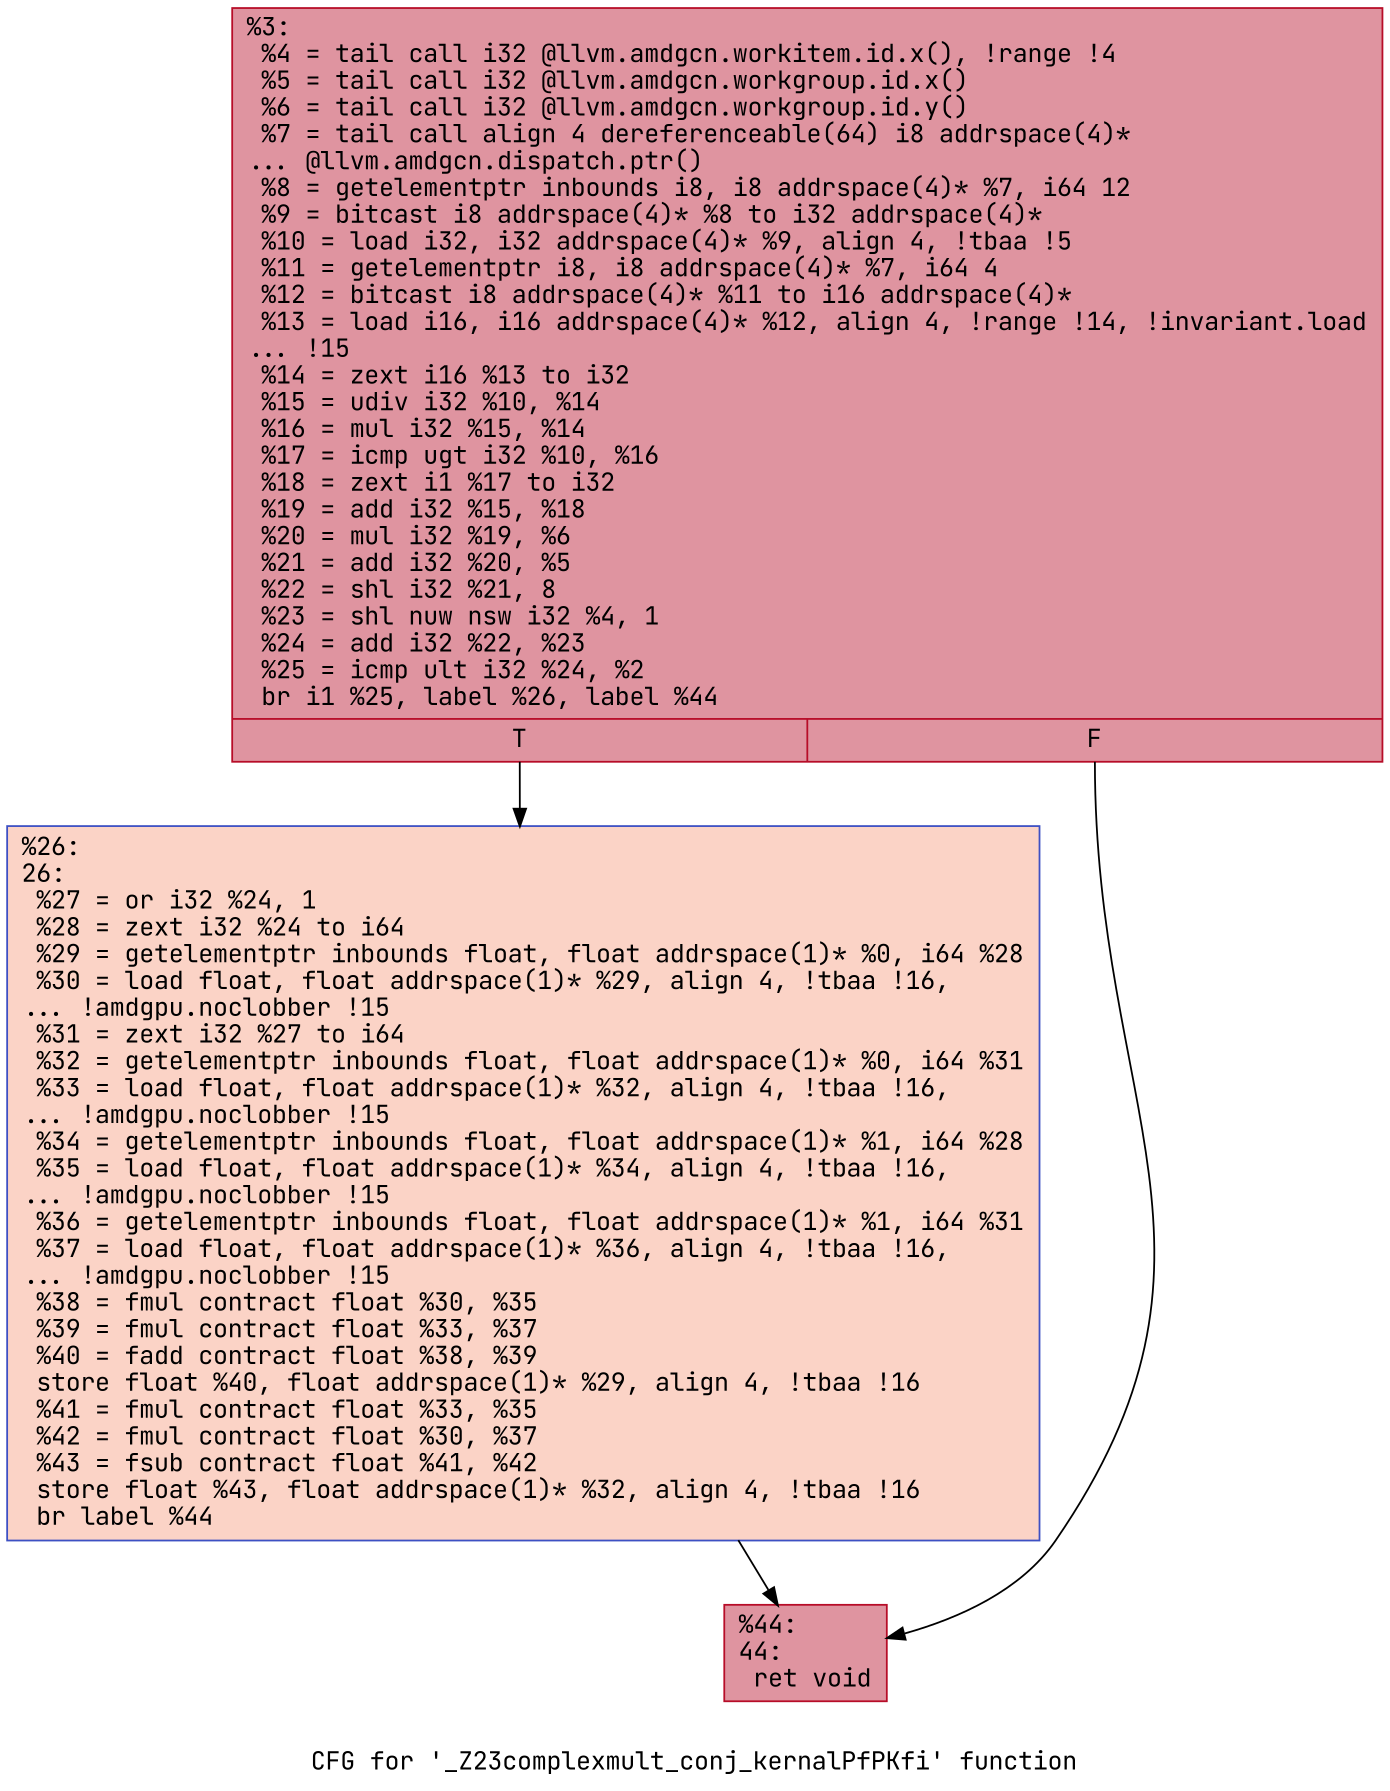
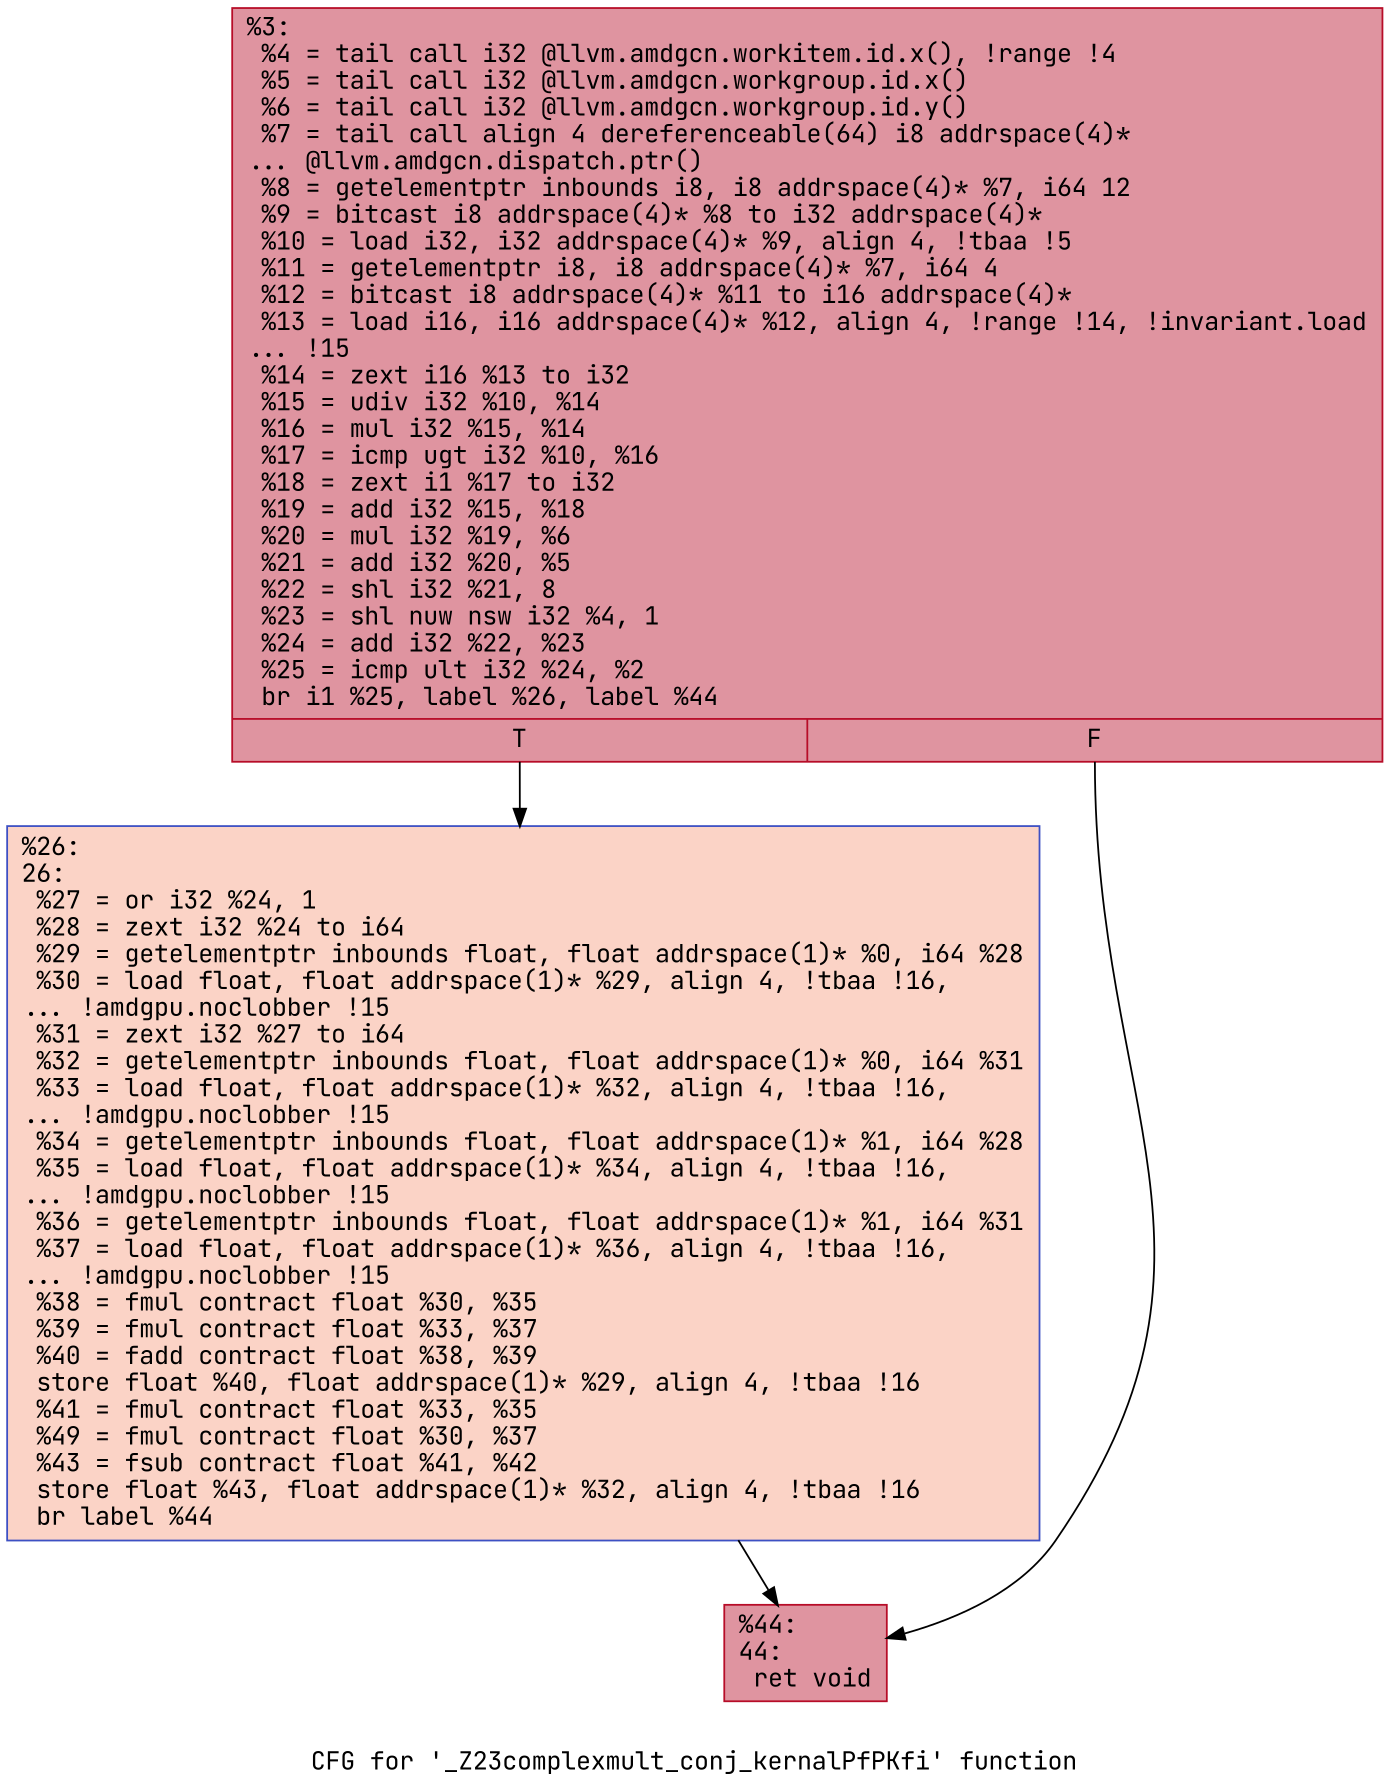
node "%26:": text "%42 = fmul contract float %30, %37" -> "%49 = fmul contract float %30, %37"
